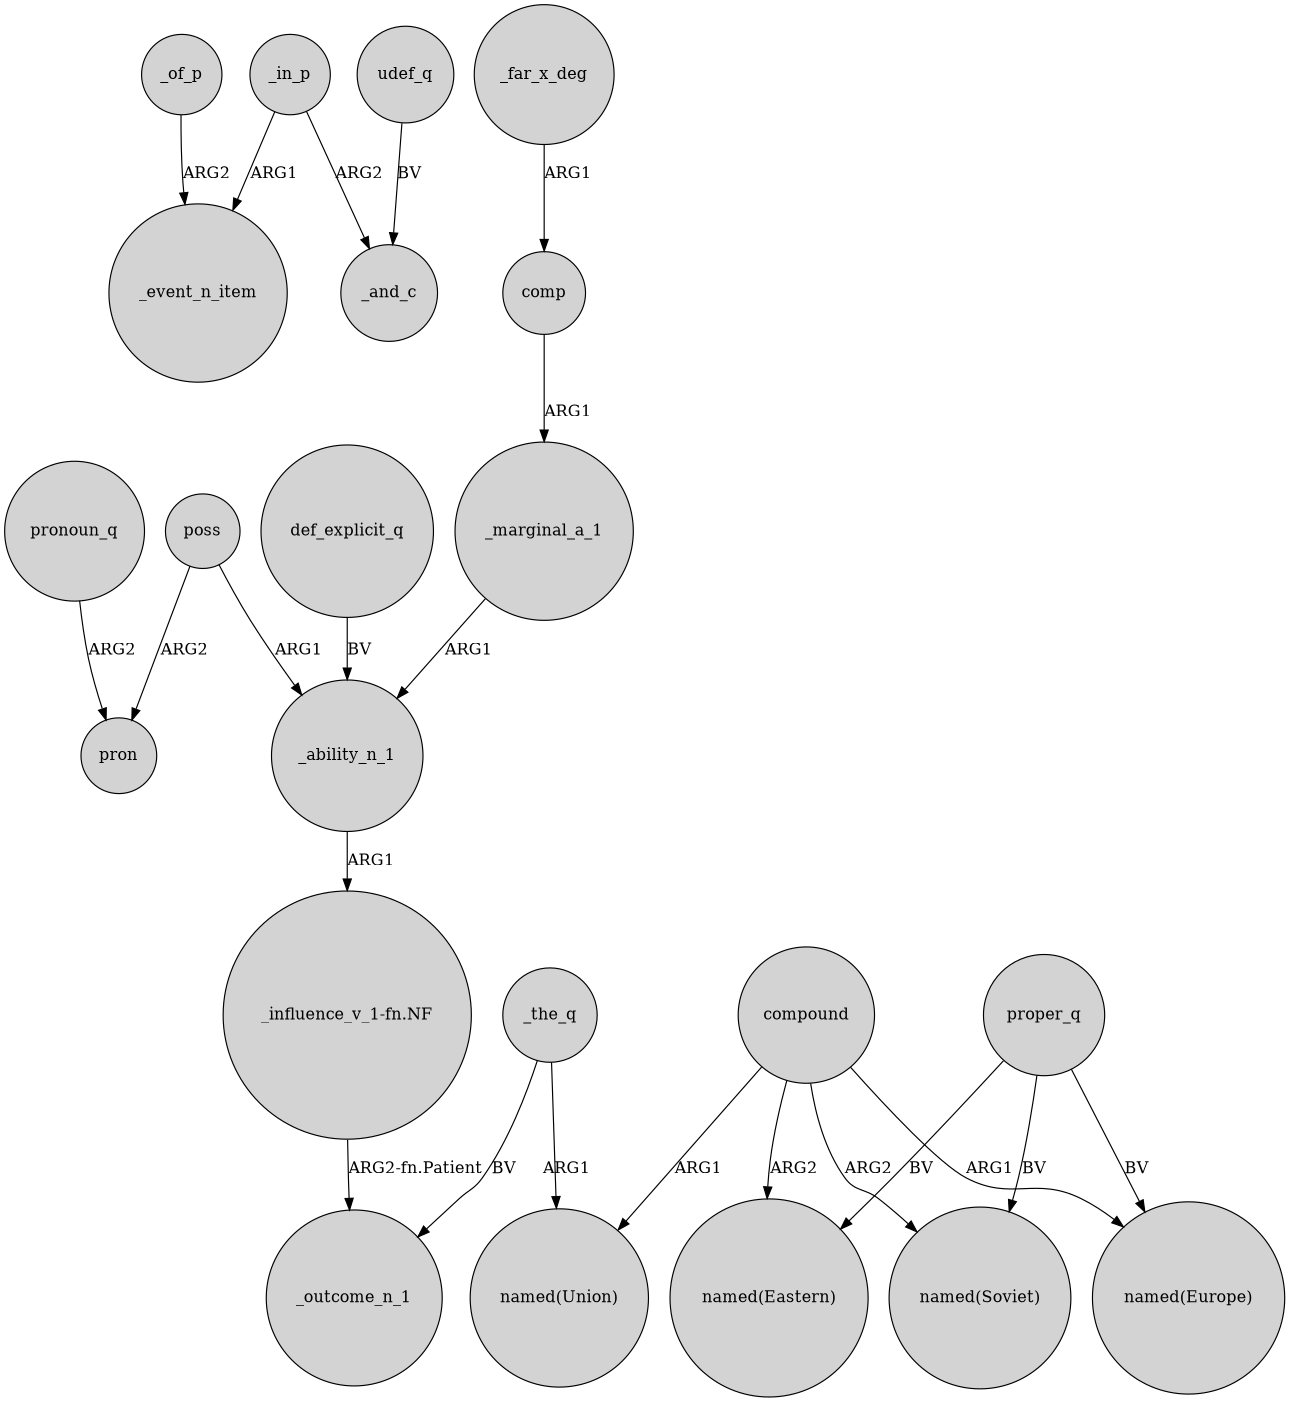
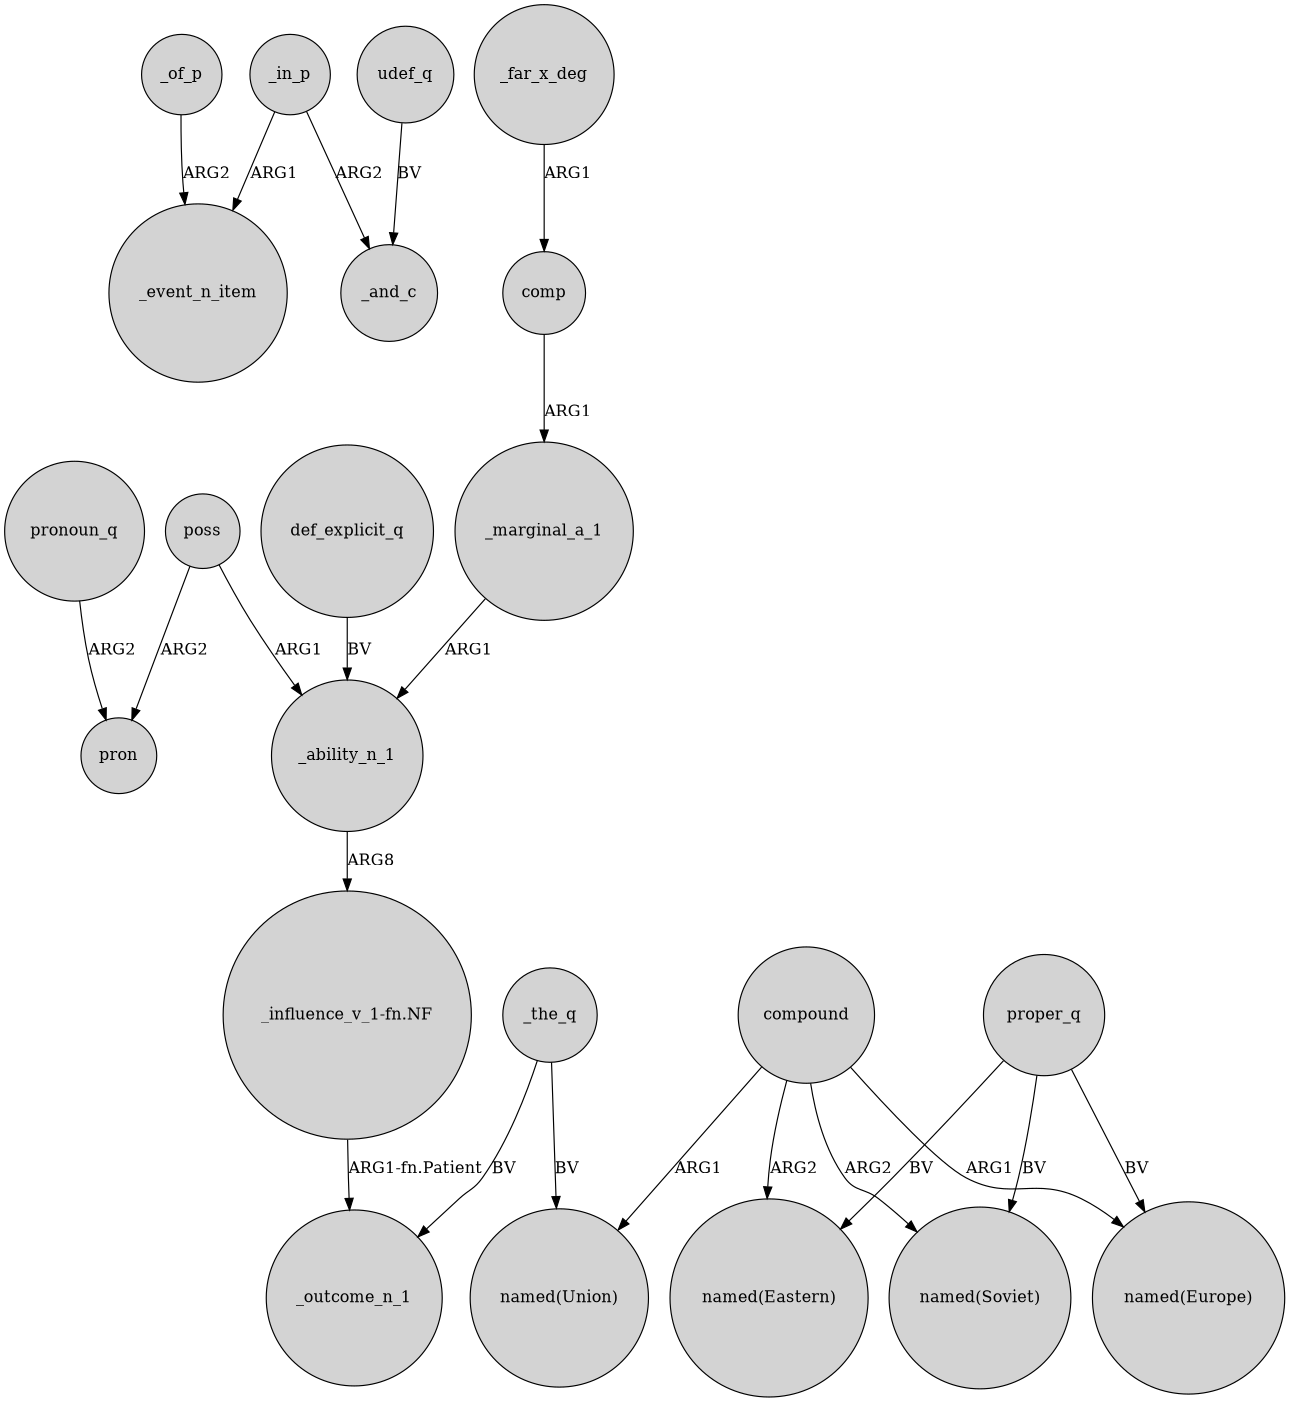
edge "_ability_n_1" -> "_influence_v_1-fn.NF": label "ARG1" -> "ARG8"
edge "_influence_v_1-fn.NF" -> "_outcome_n_1": label "ARG2-fn.Patient" -> "ARG1-fn.Patient"
edge "_the_q" -> "named(Union)": label "ARG1" -> "BV"
